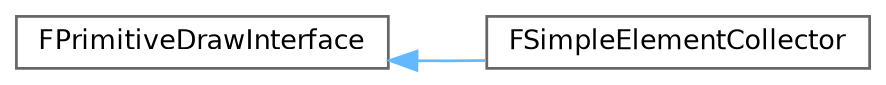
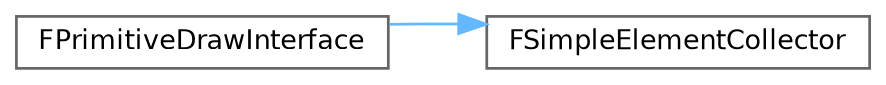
edge "FSimpleElementCollector" -> "FPrimitiveDrawInterface": reversed
